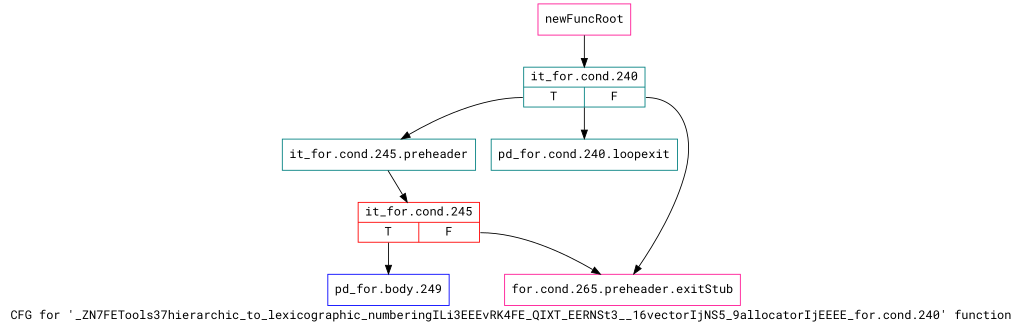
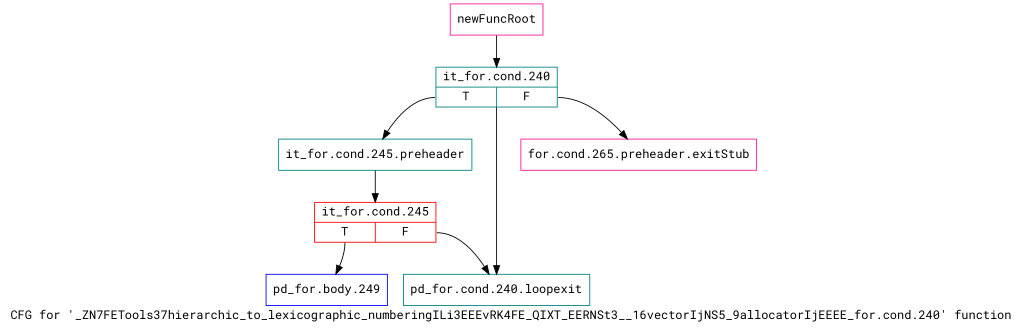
edge "it_for.cond.245" -> "for.cond.265.preheader.exitStub": now "it_for.cond.245" -> "pd_for.cond.240.loopexit"
